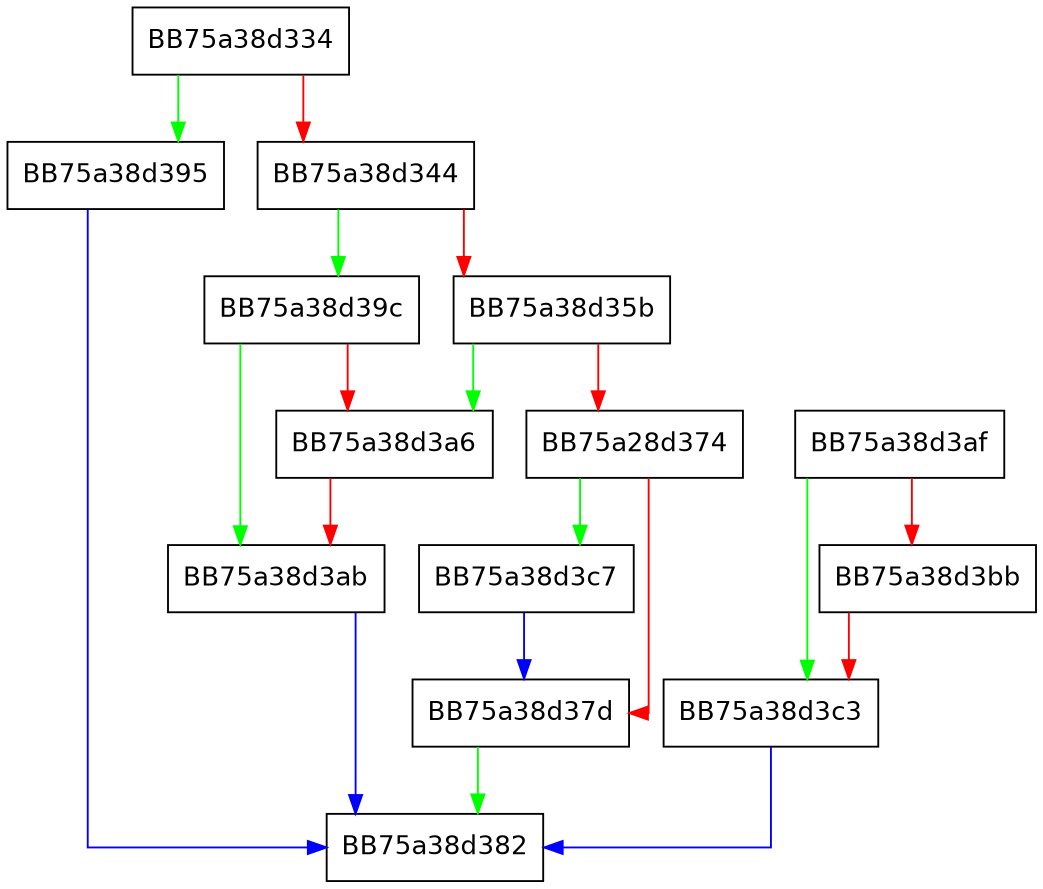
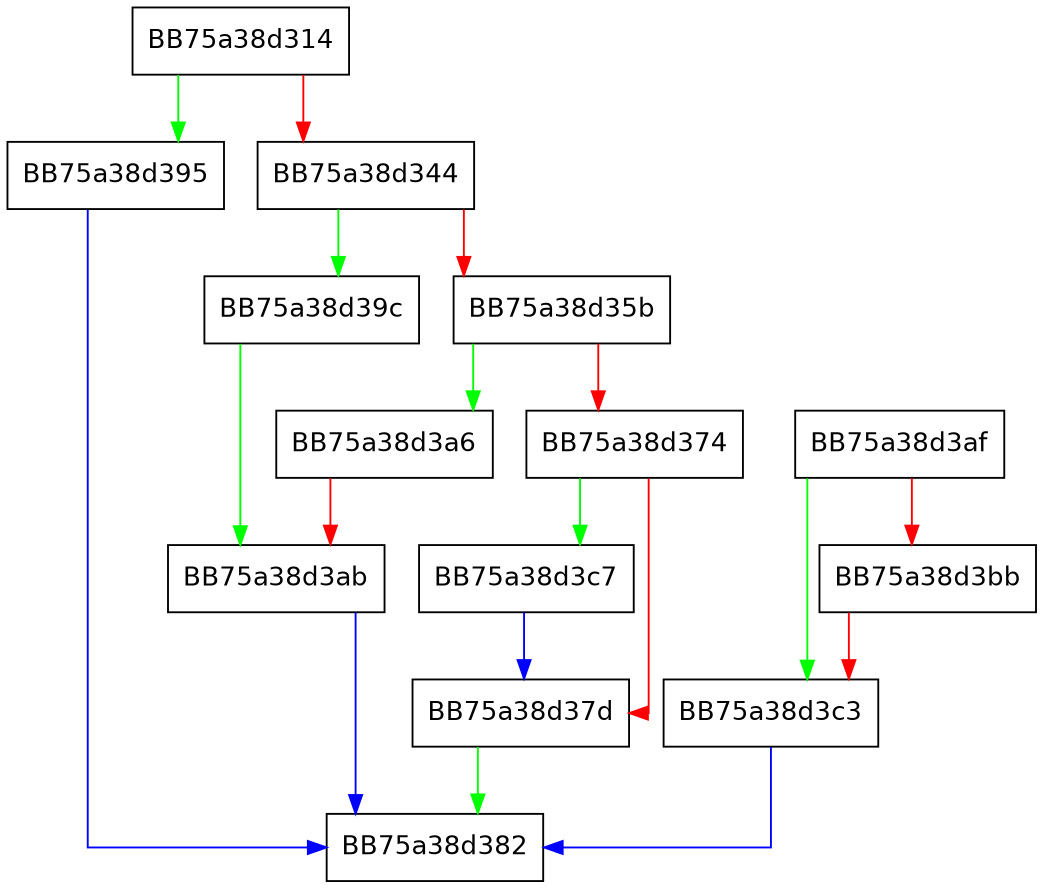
node "BB75a38d334": label "BB75a38d334" -> "BB75a38d314"
edge "BB75a38d39c" -> "BB75a38d3a6": removed
node "BB75a28d374": label "BB75a28d374" -> "BB75a38d374"
